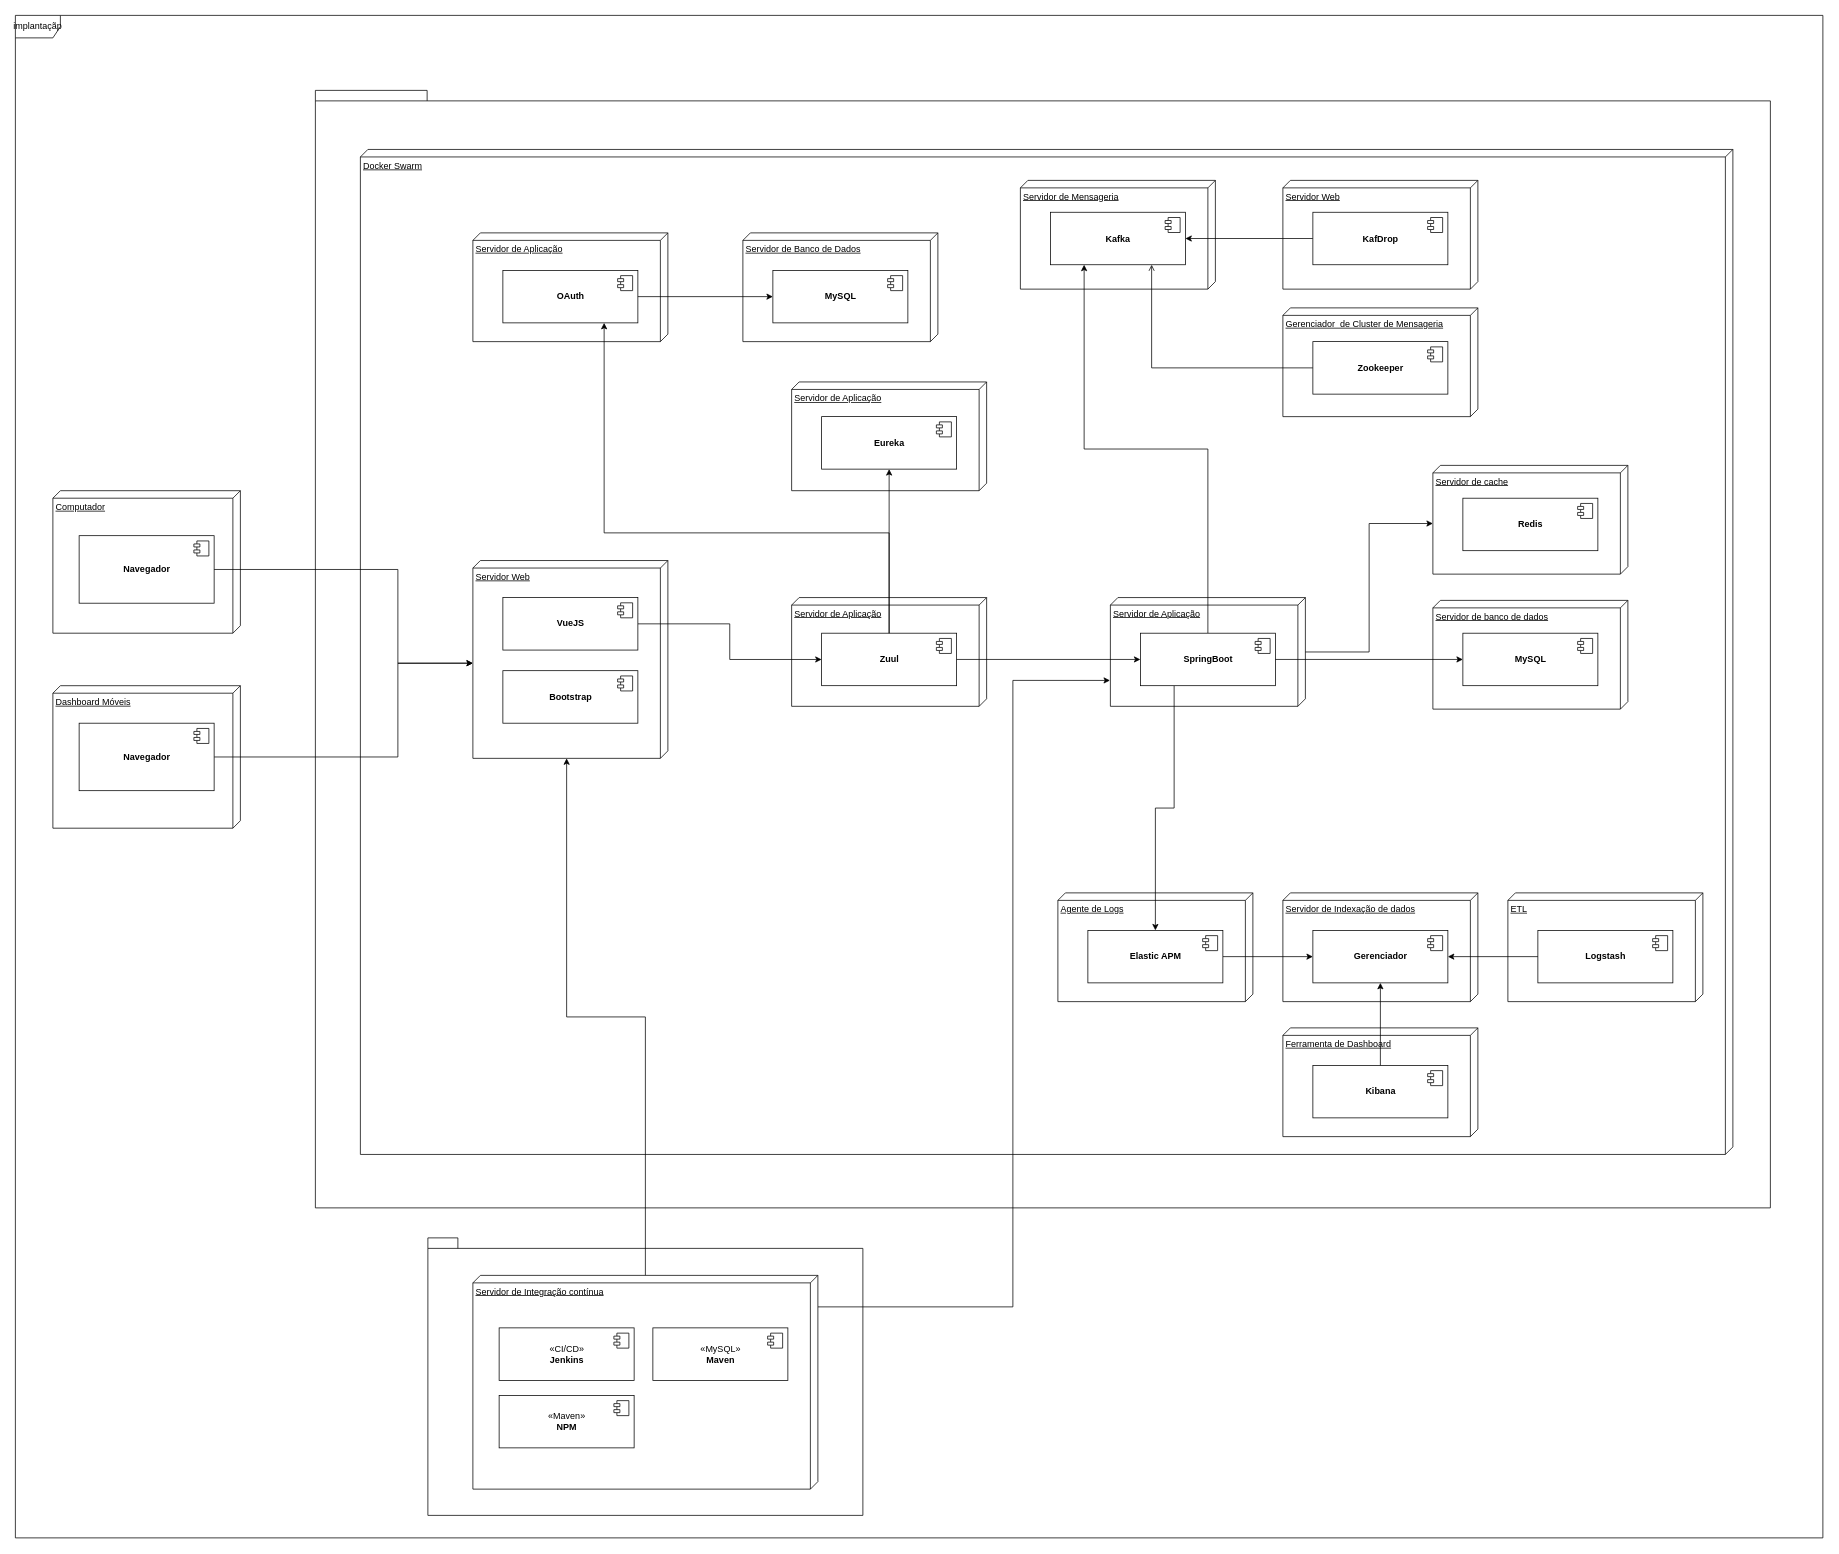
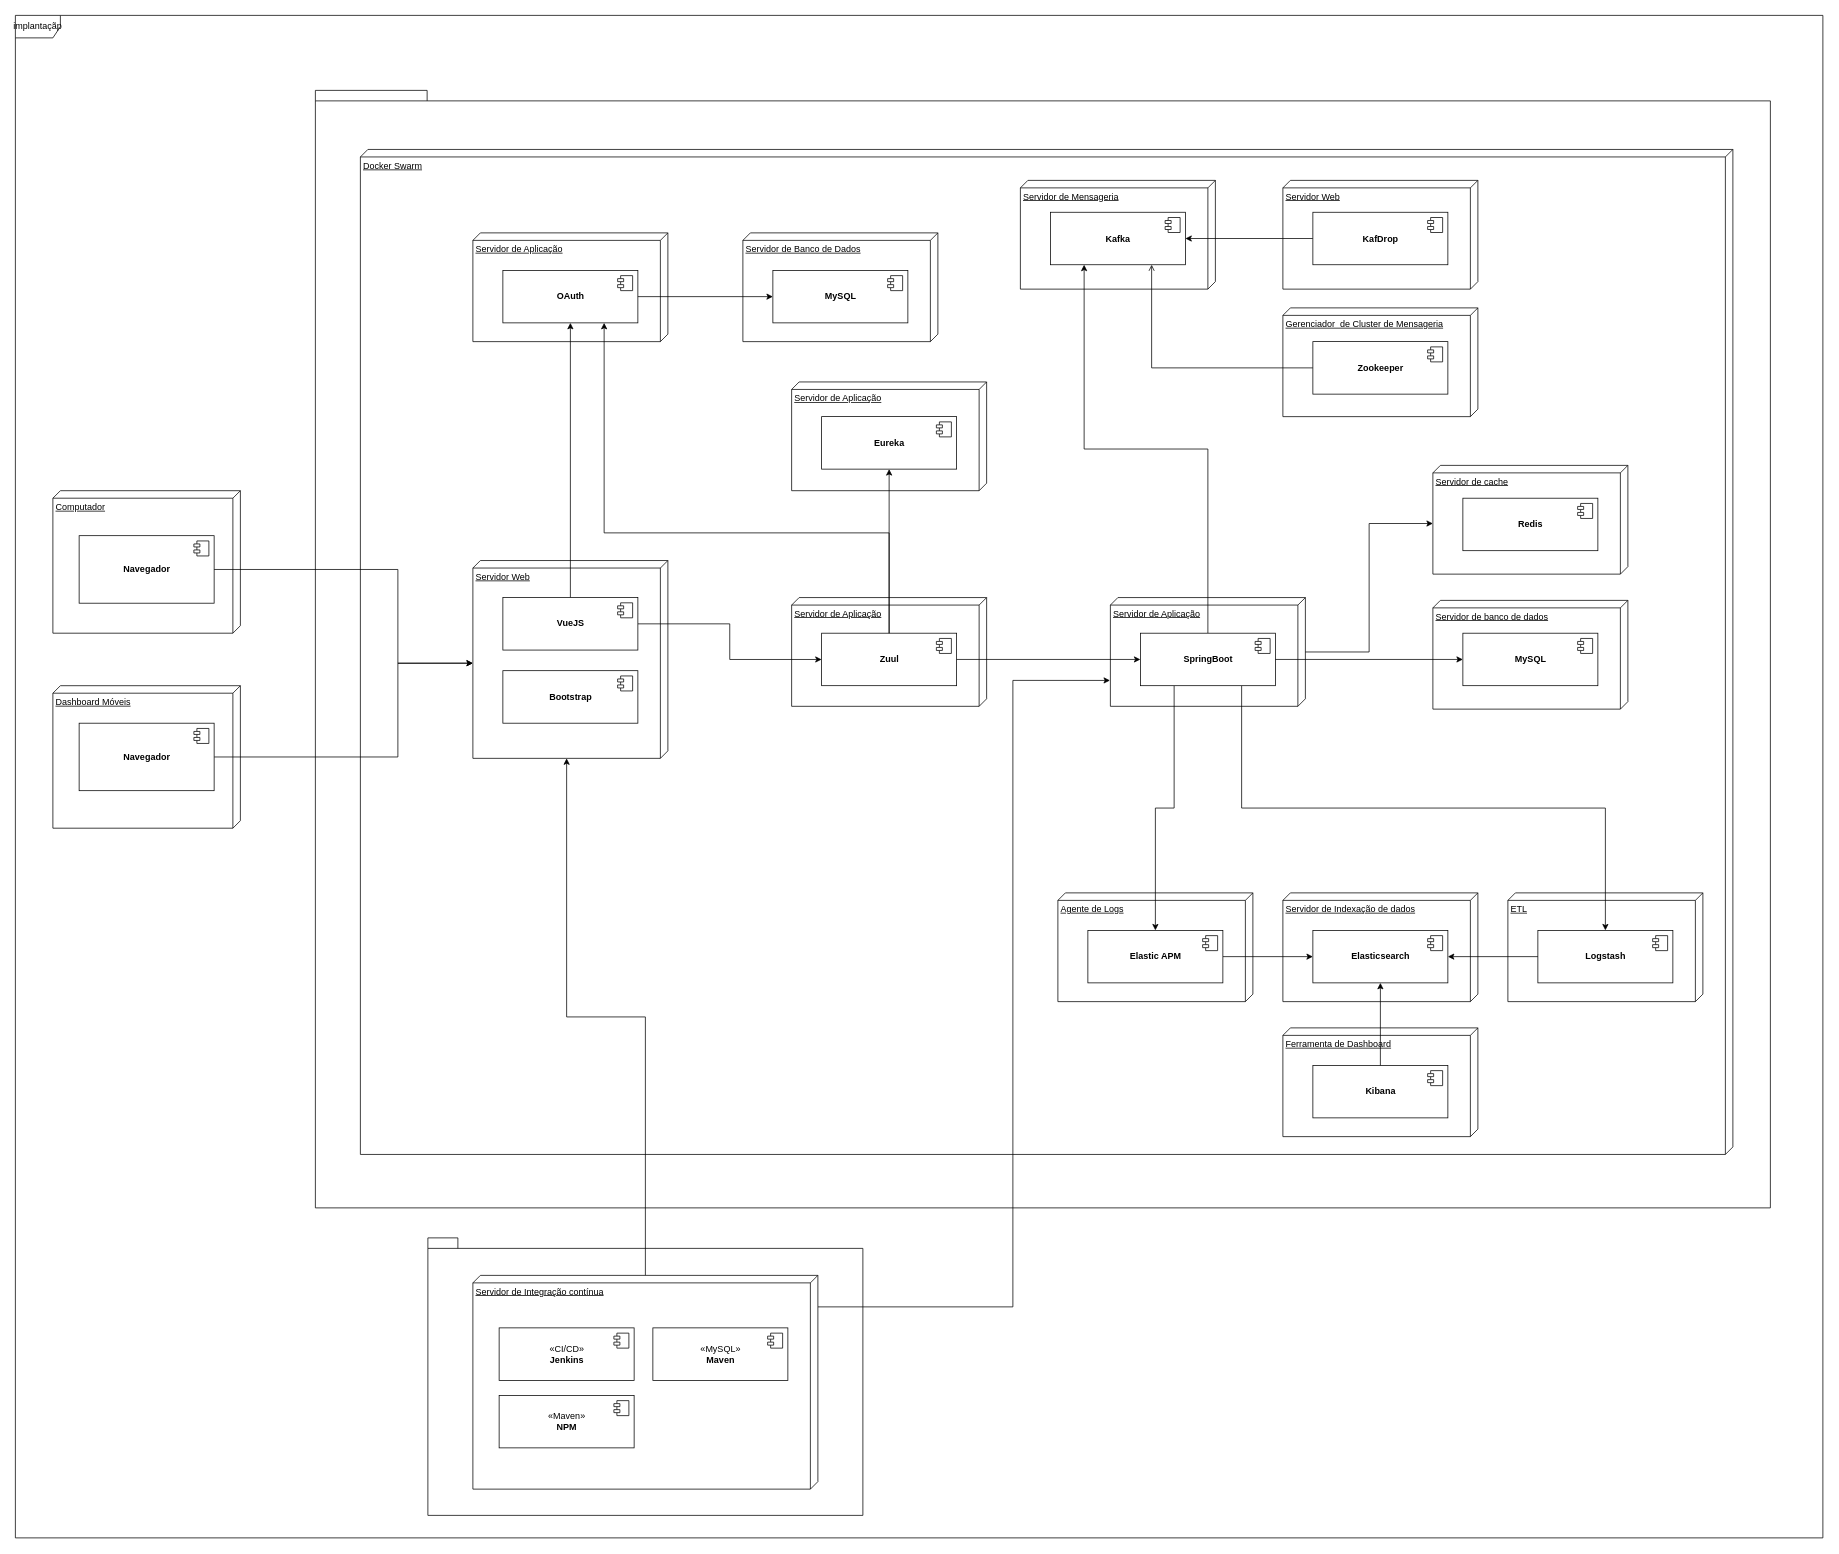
edge "VueJS" -> "OAuth": added
edge "SpringBoot" -> "Logstash": added
node "Gerenciador": label "Gerenciador" -> "Elasticsearch"
